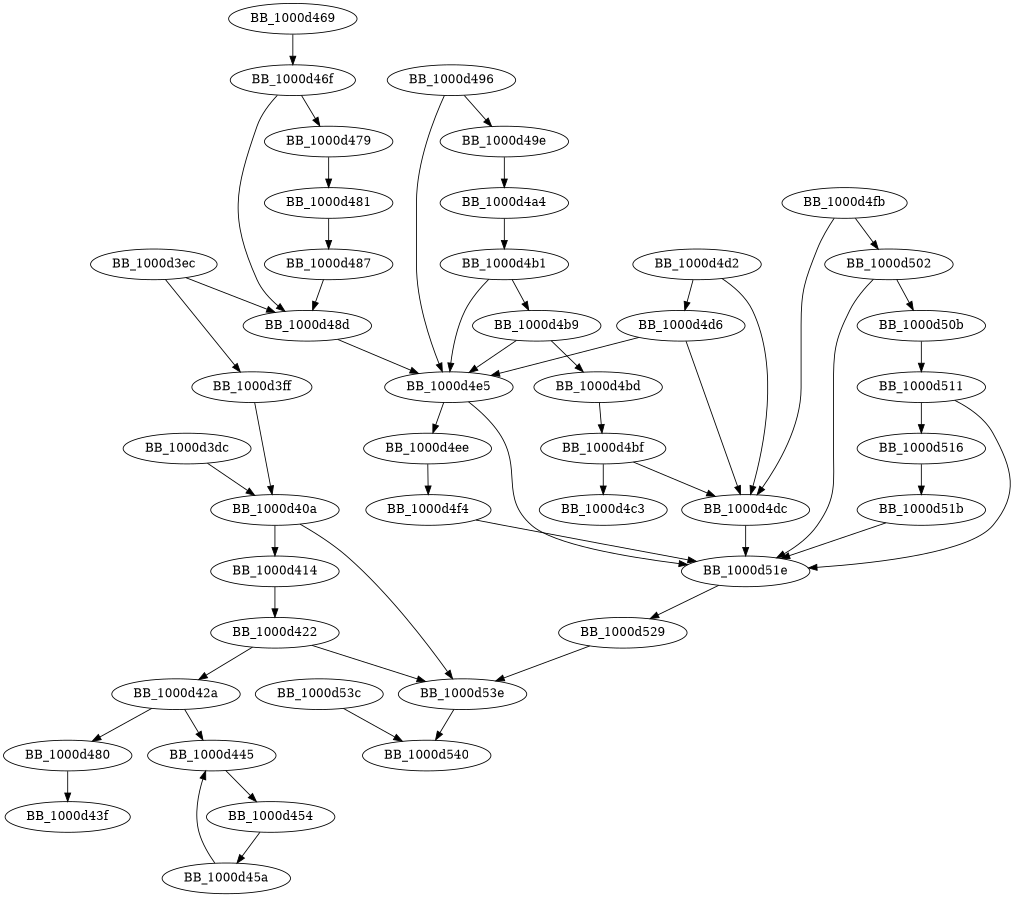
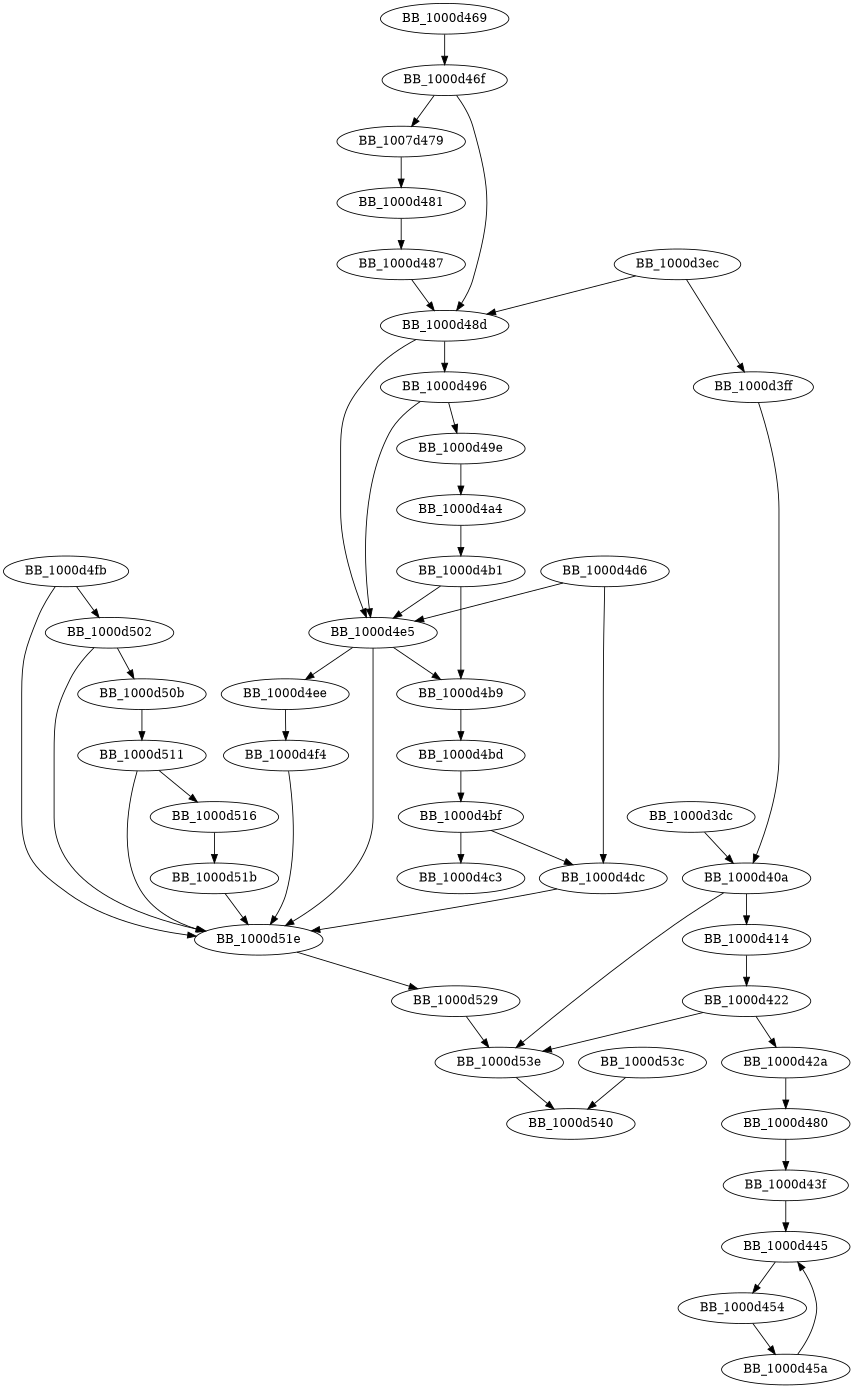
node "BB_1000d479": label "BB_1000d479" -> "BB_1007d479"
node "BB_1000d4d2": removed
edge "BB_1000d48d" -> "BB_1000d496": added
edge "BB_1000d4b9" -> "BB_1000d4e5": reversed
edge "BB_1000d4fb" -> "BB_1000d4dc": now "BB_1000d4fb" -> "BB_1000d51e"
edge "BB_1000d42a" -> "BB_1000d445": now "BB_1000d43f" -> "BB_1000d445"
